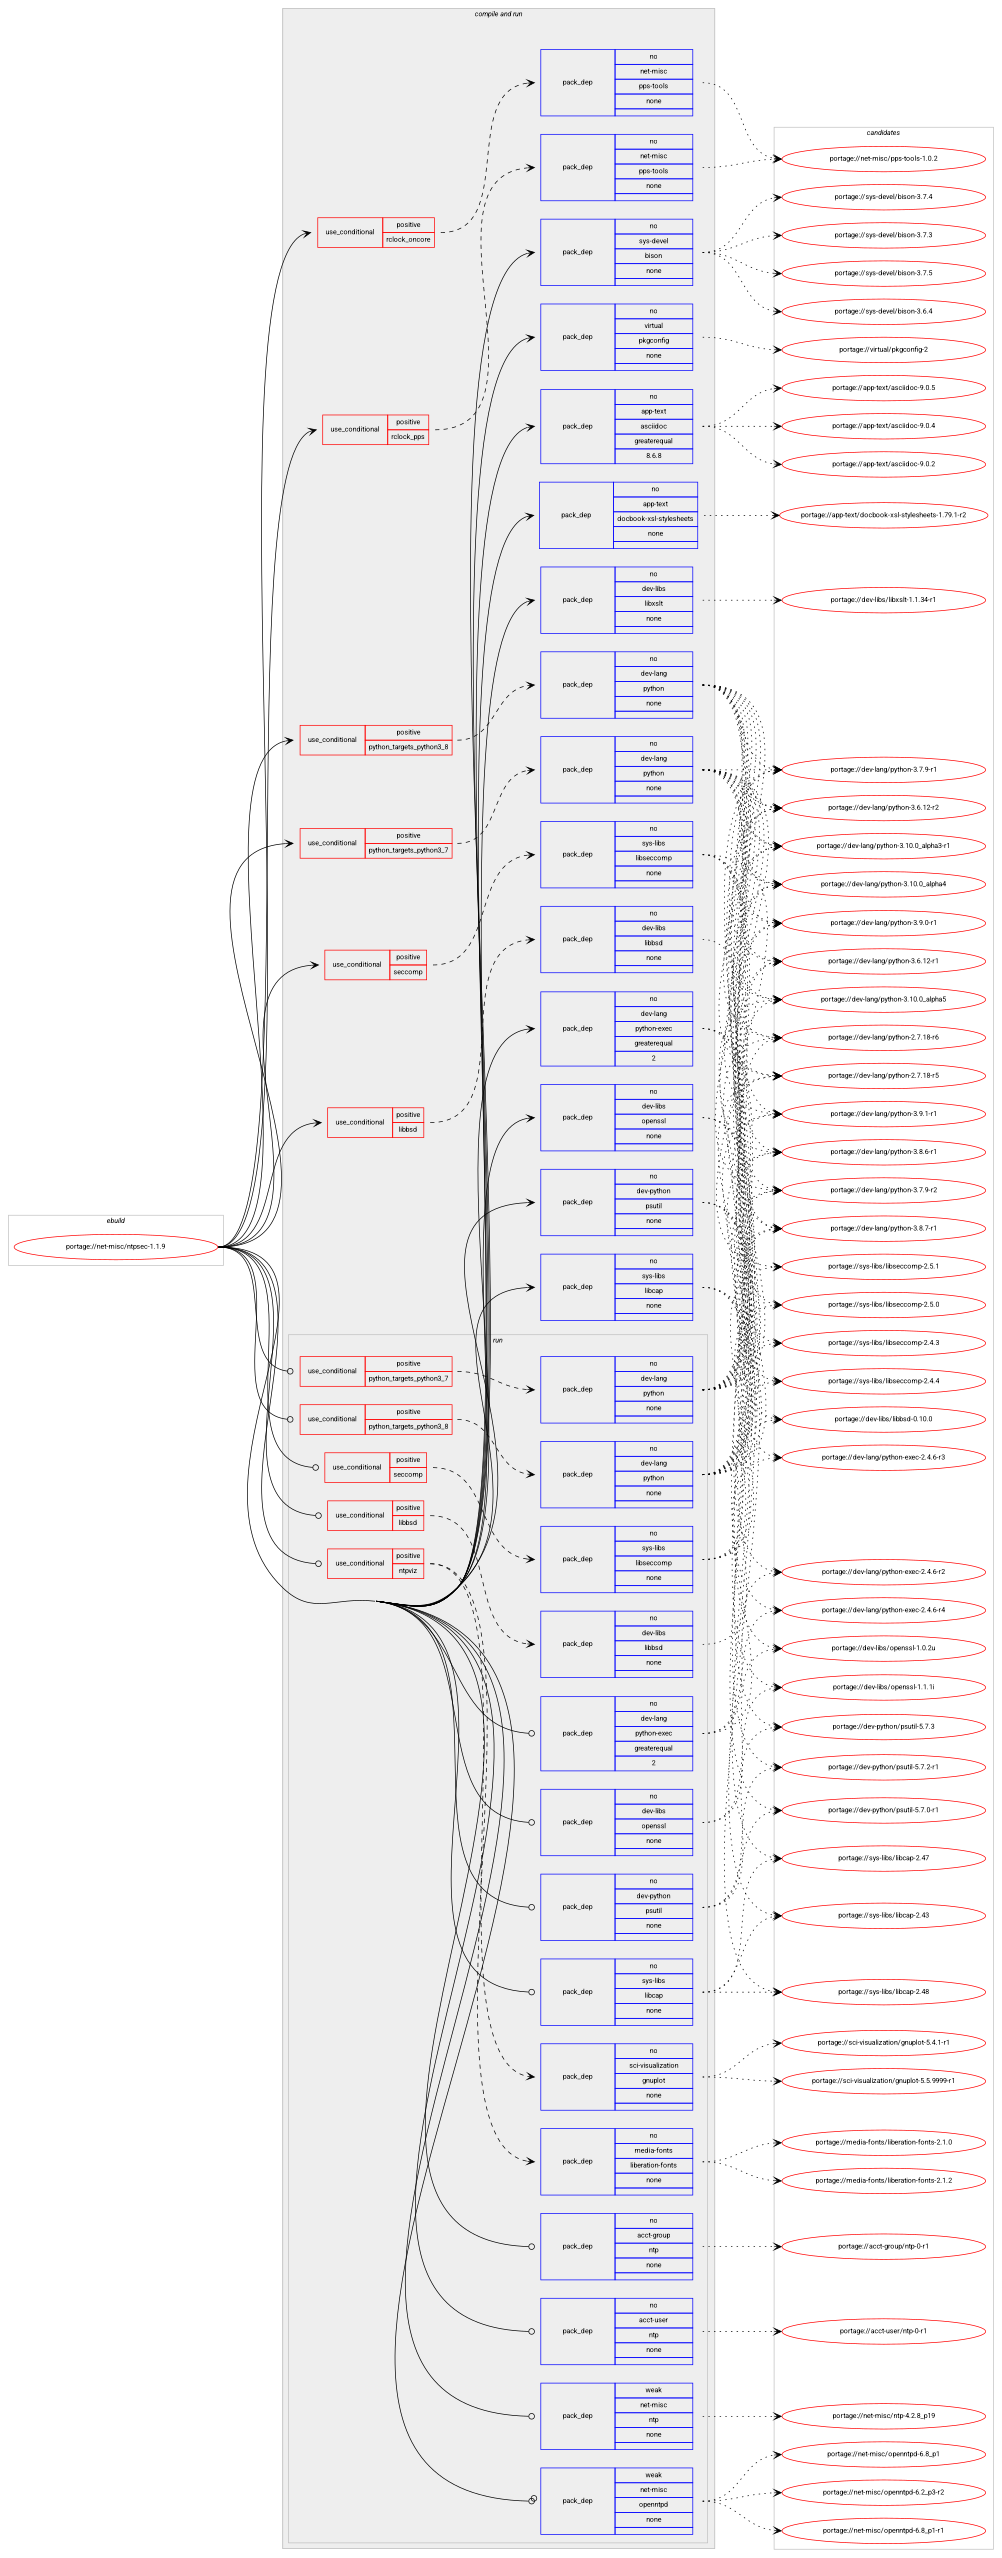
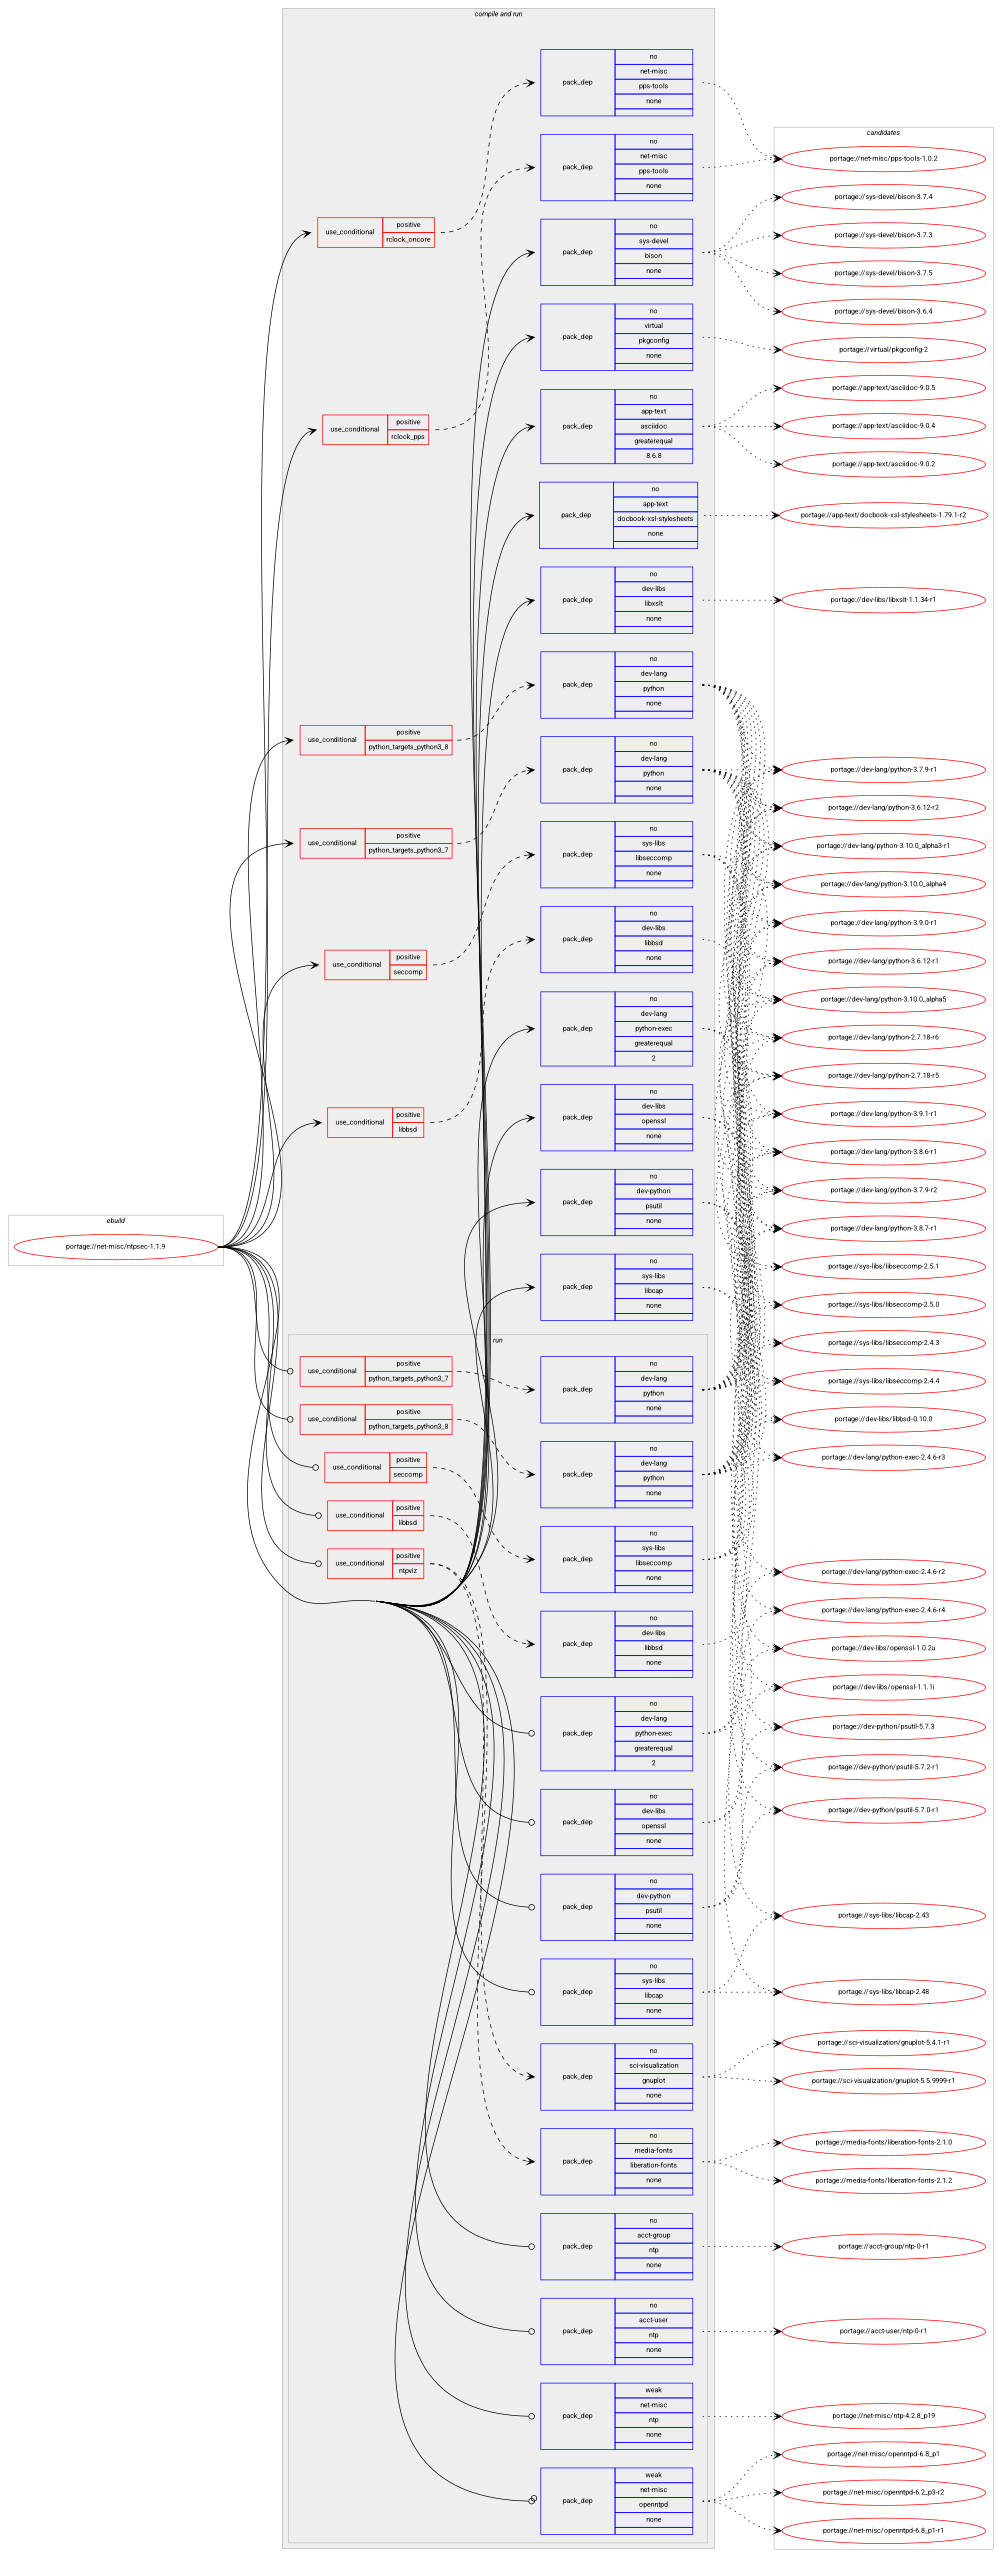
node "portage://sys-libs/libcap-2.47": removed
